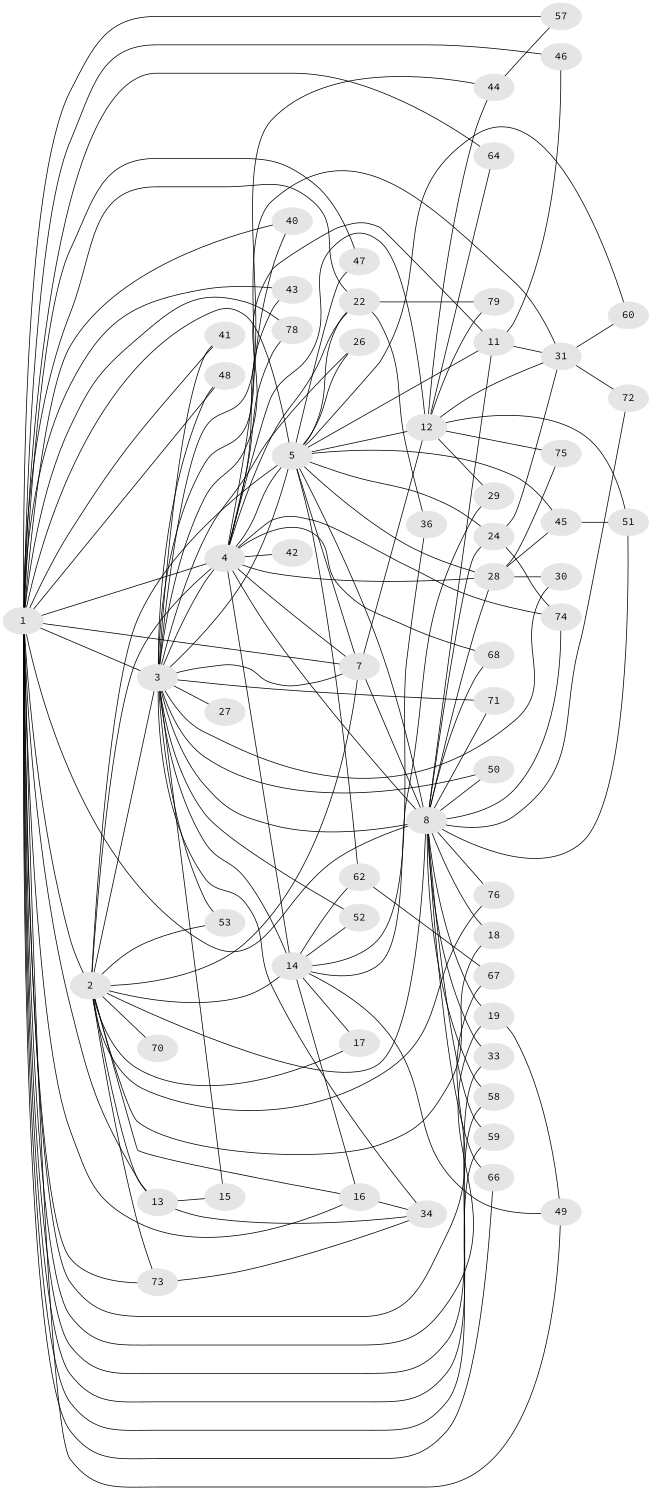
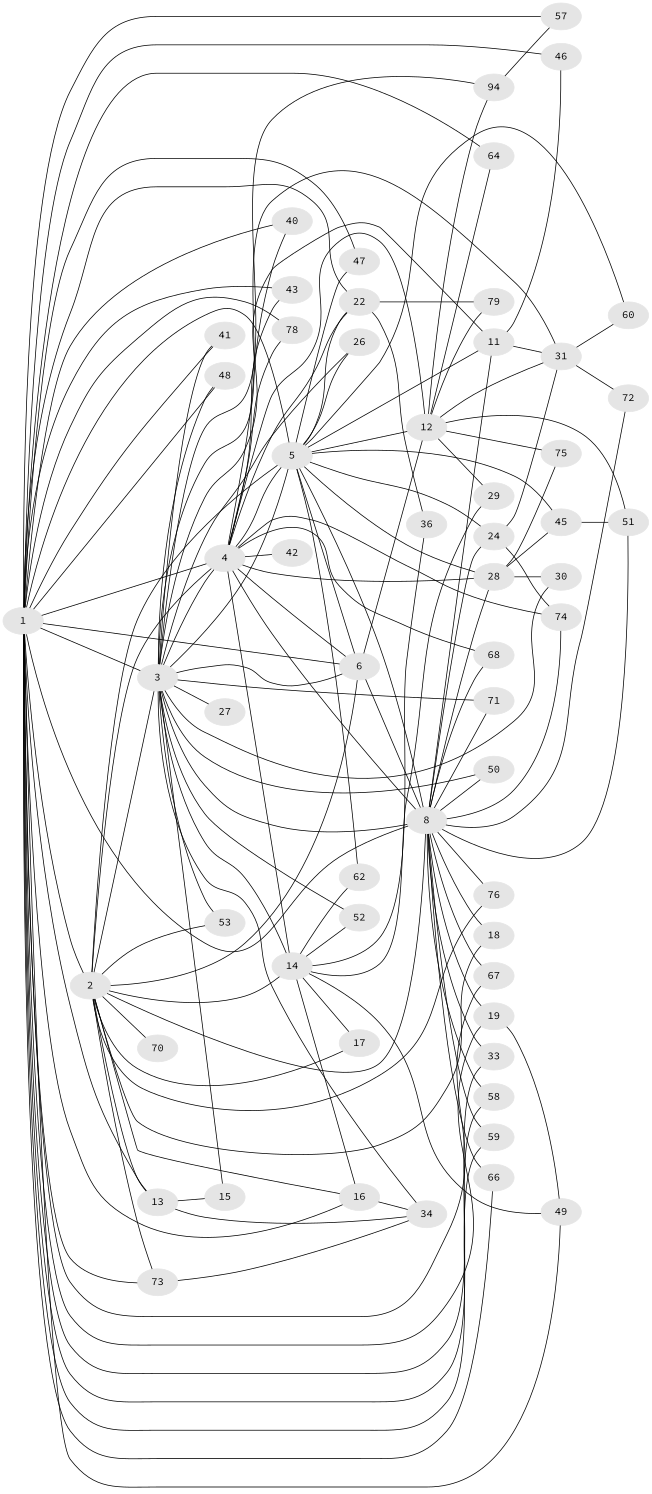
node "44": label "44" -> "94"
node "7": label "7" -> "6"
edge "62" -- "67": now "8" -- "67"
